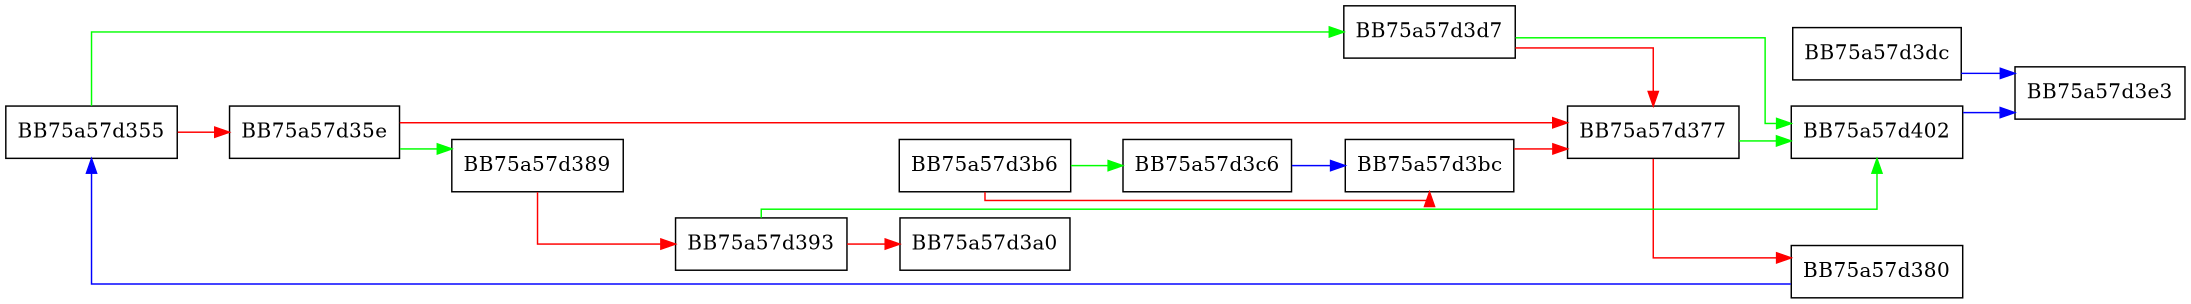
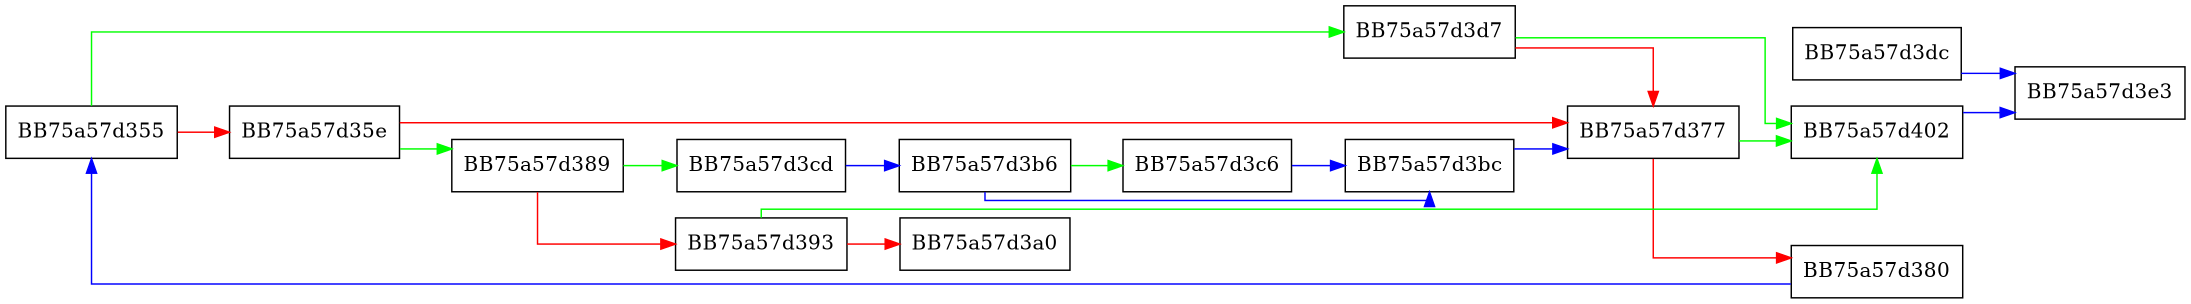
edge "BB75a57d3bc" -> "BB75a57d377": color red -> blue
node "BB75a57d3cd": added
edge "BB75a57d3b6" -> "BB75a57d3bc": color red -> blue
